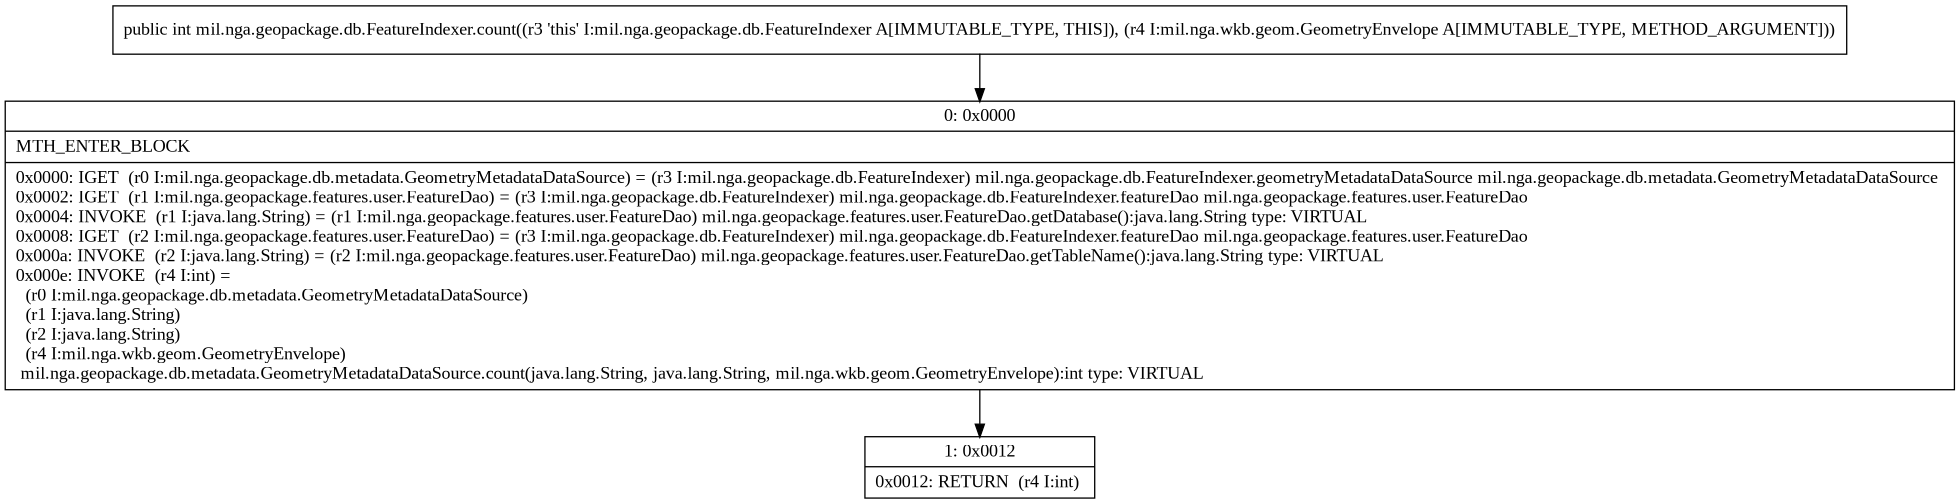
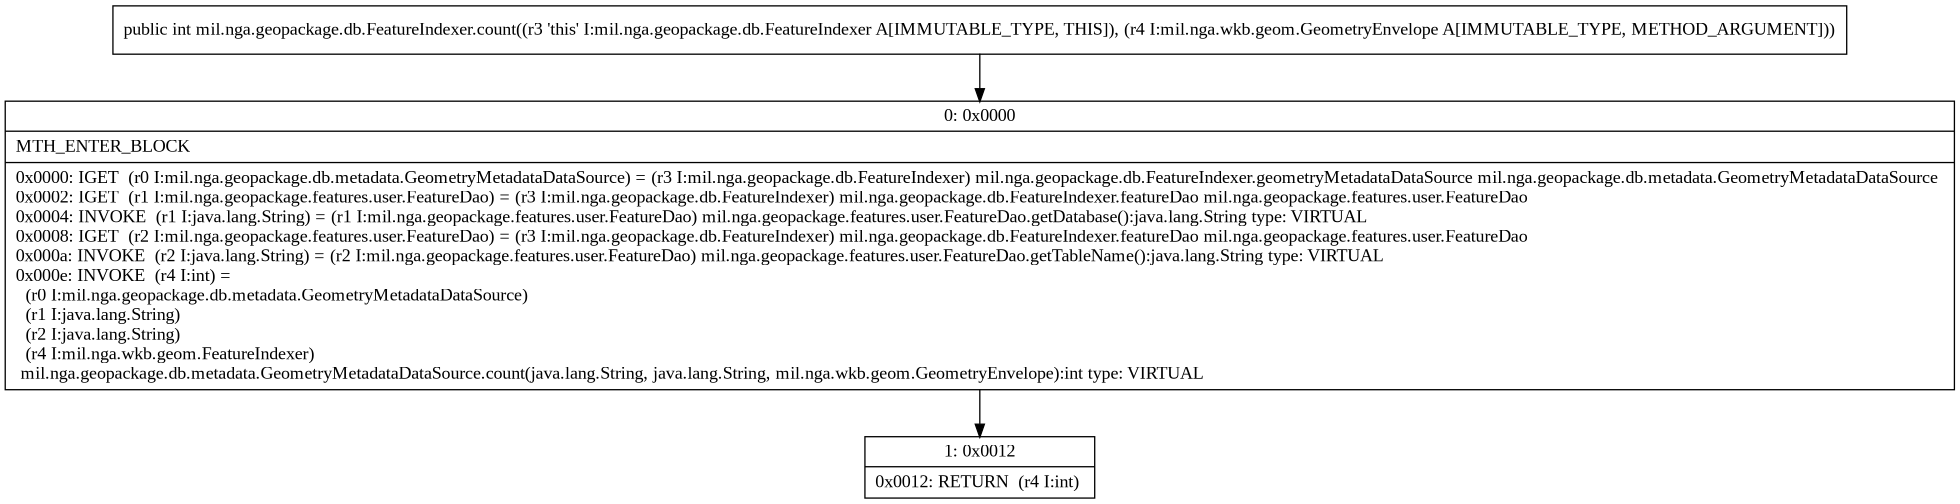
node "0: 0x0000": text "(r4 I:mil.nga.wkb.geom.GeometryEnvelope)" -> "(r4 I:mil.nga.wkb.geom.FeatureIndexer)"
